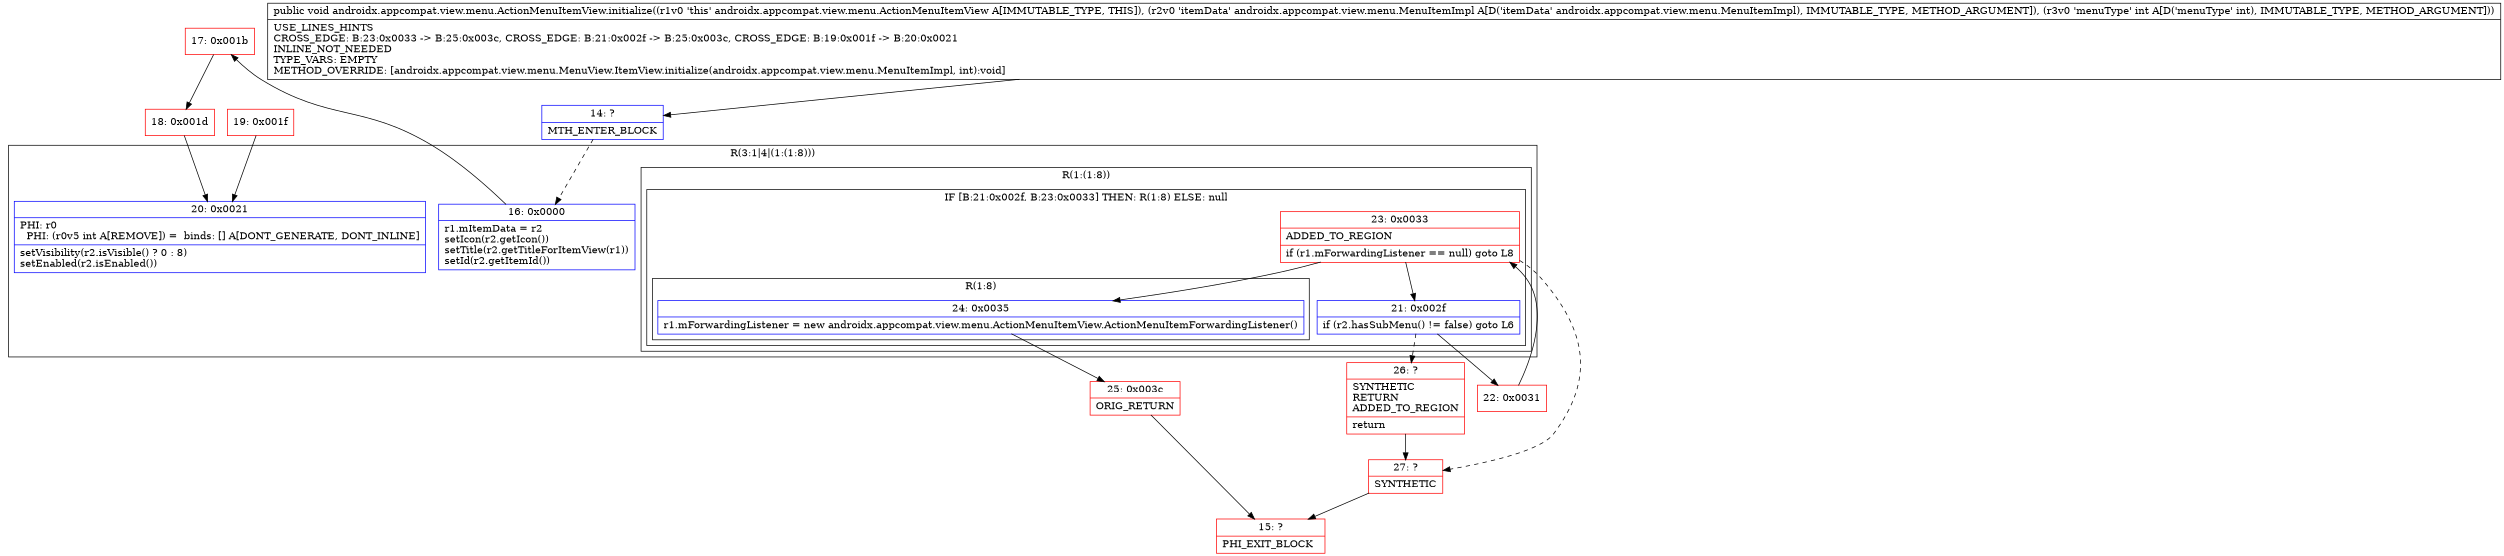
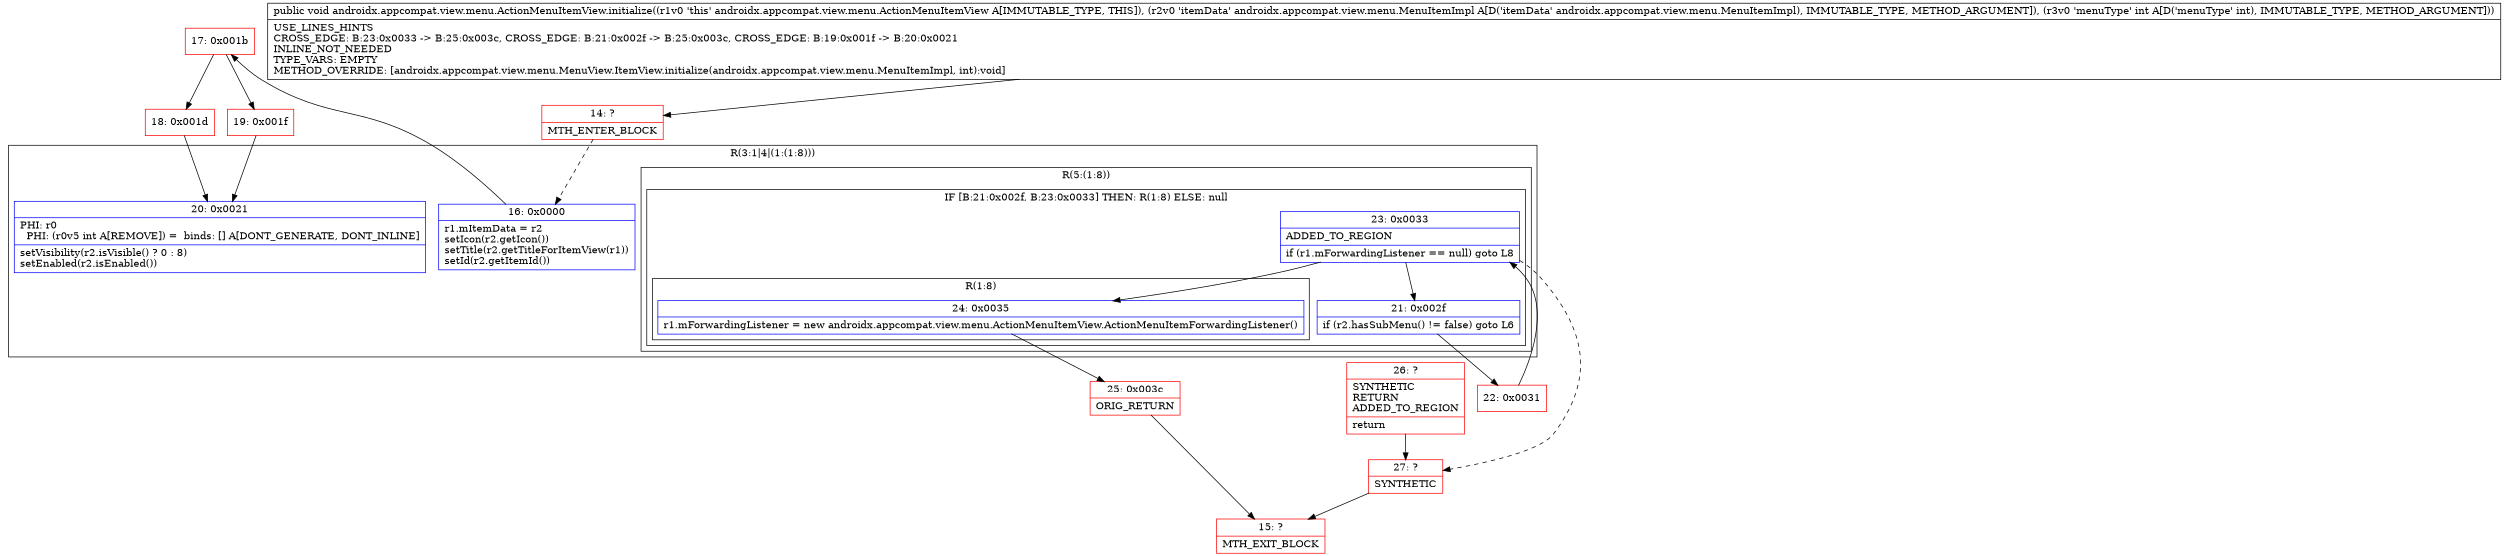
edge "17: 0x001b" -> "19: 0x001f": added
node "14: ?": color blue -> red
cluster "R(1:(1:8))": label "R(1:(1:8))" -> "R(5:(1:8))"
node "23: 0x0033": color red -> blue
edge "21: 0x002f" -> "26: ?": removed
node "15: ?": text "PHI_EXIT_BLOCK" -> "MTH_EXIT_BLOCK"
